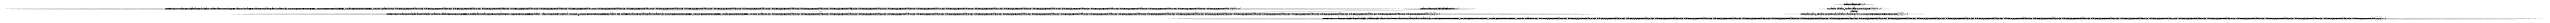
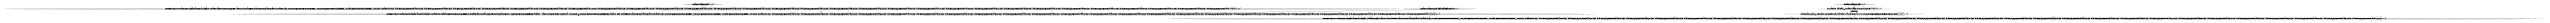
node "test_makeCursors_factToCountryLeft['1', '0', '0']": added
